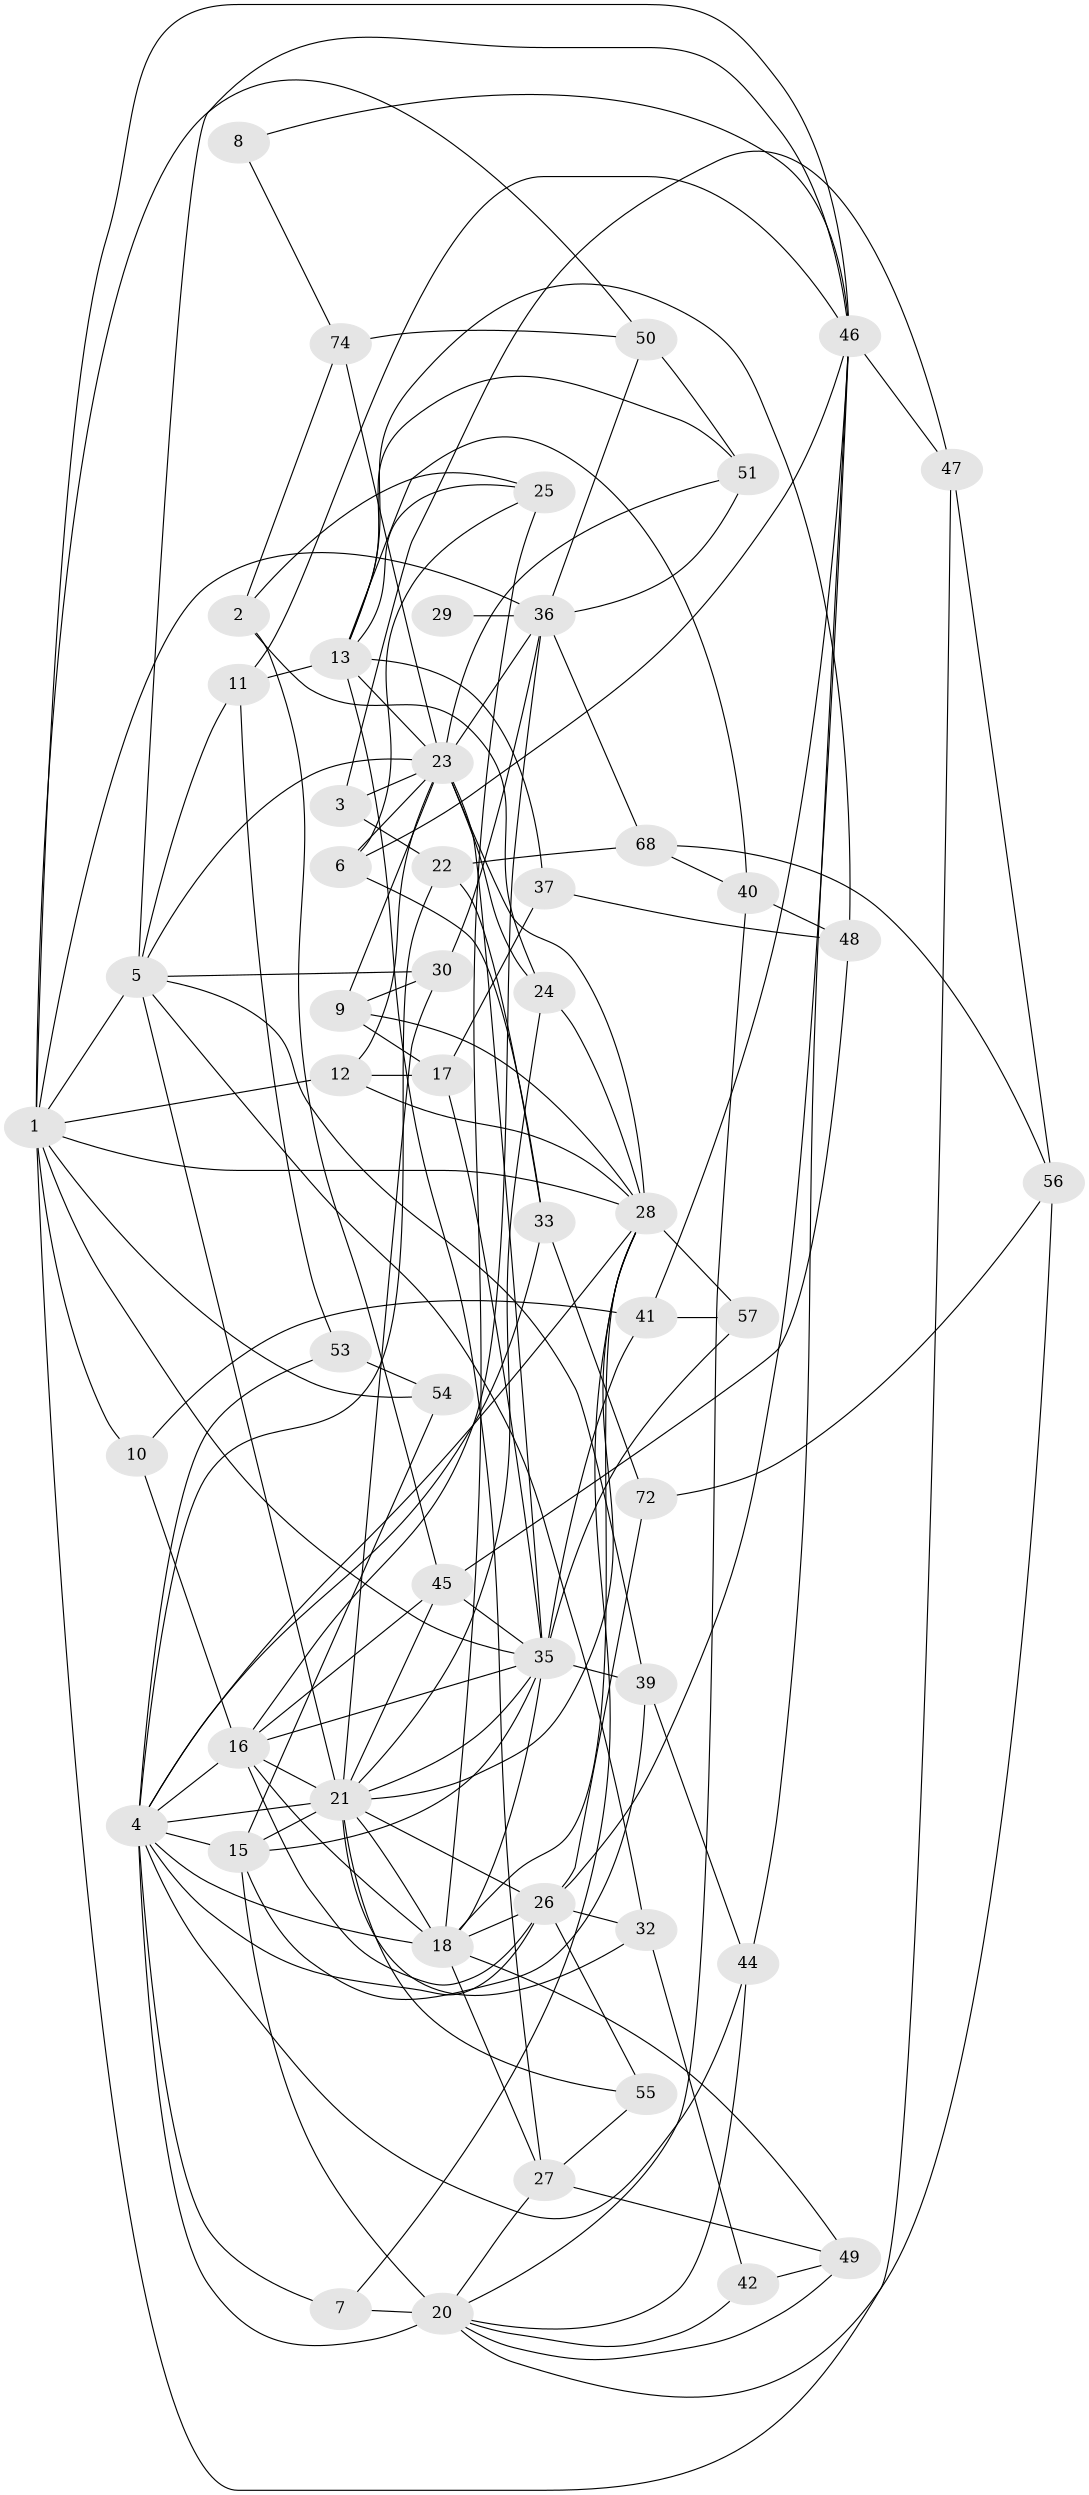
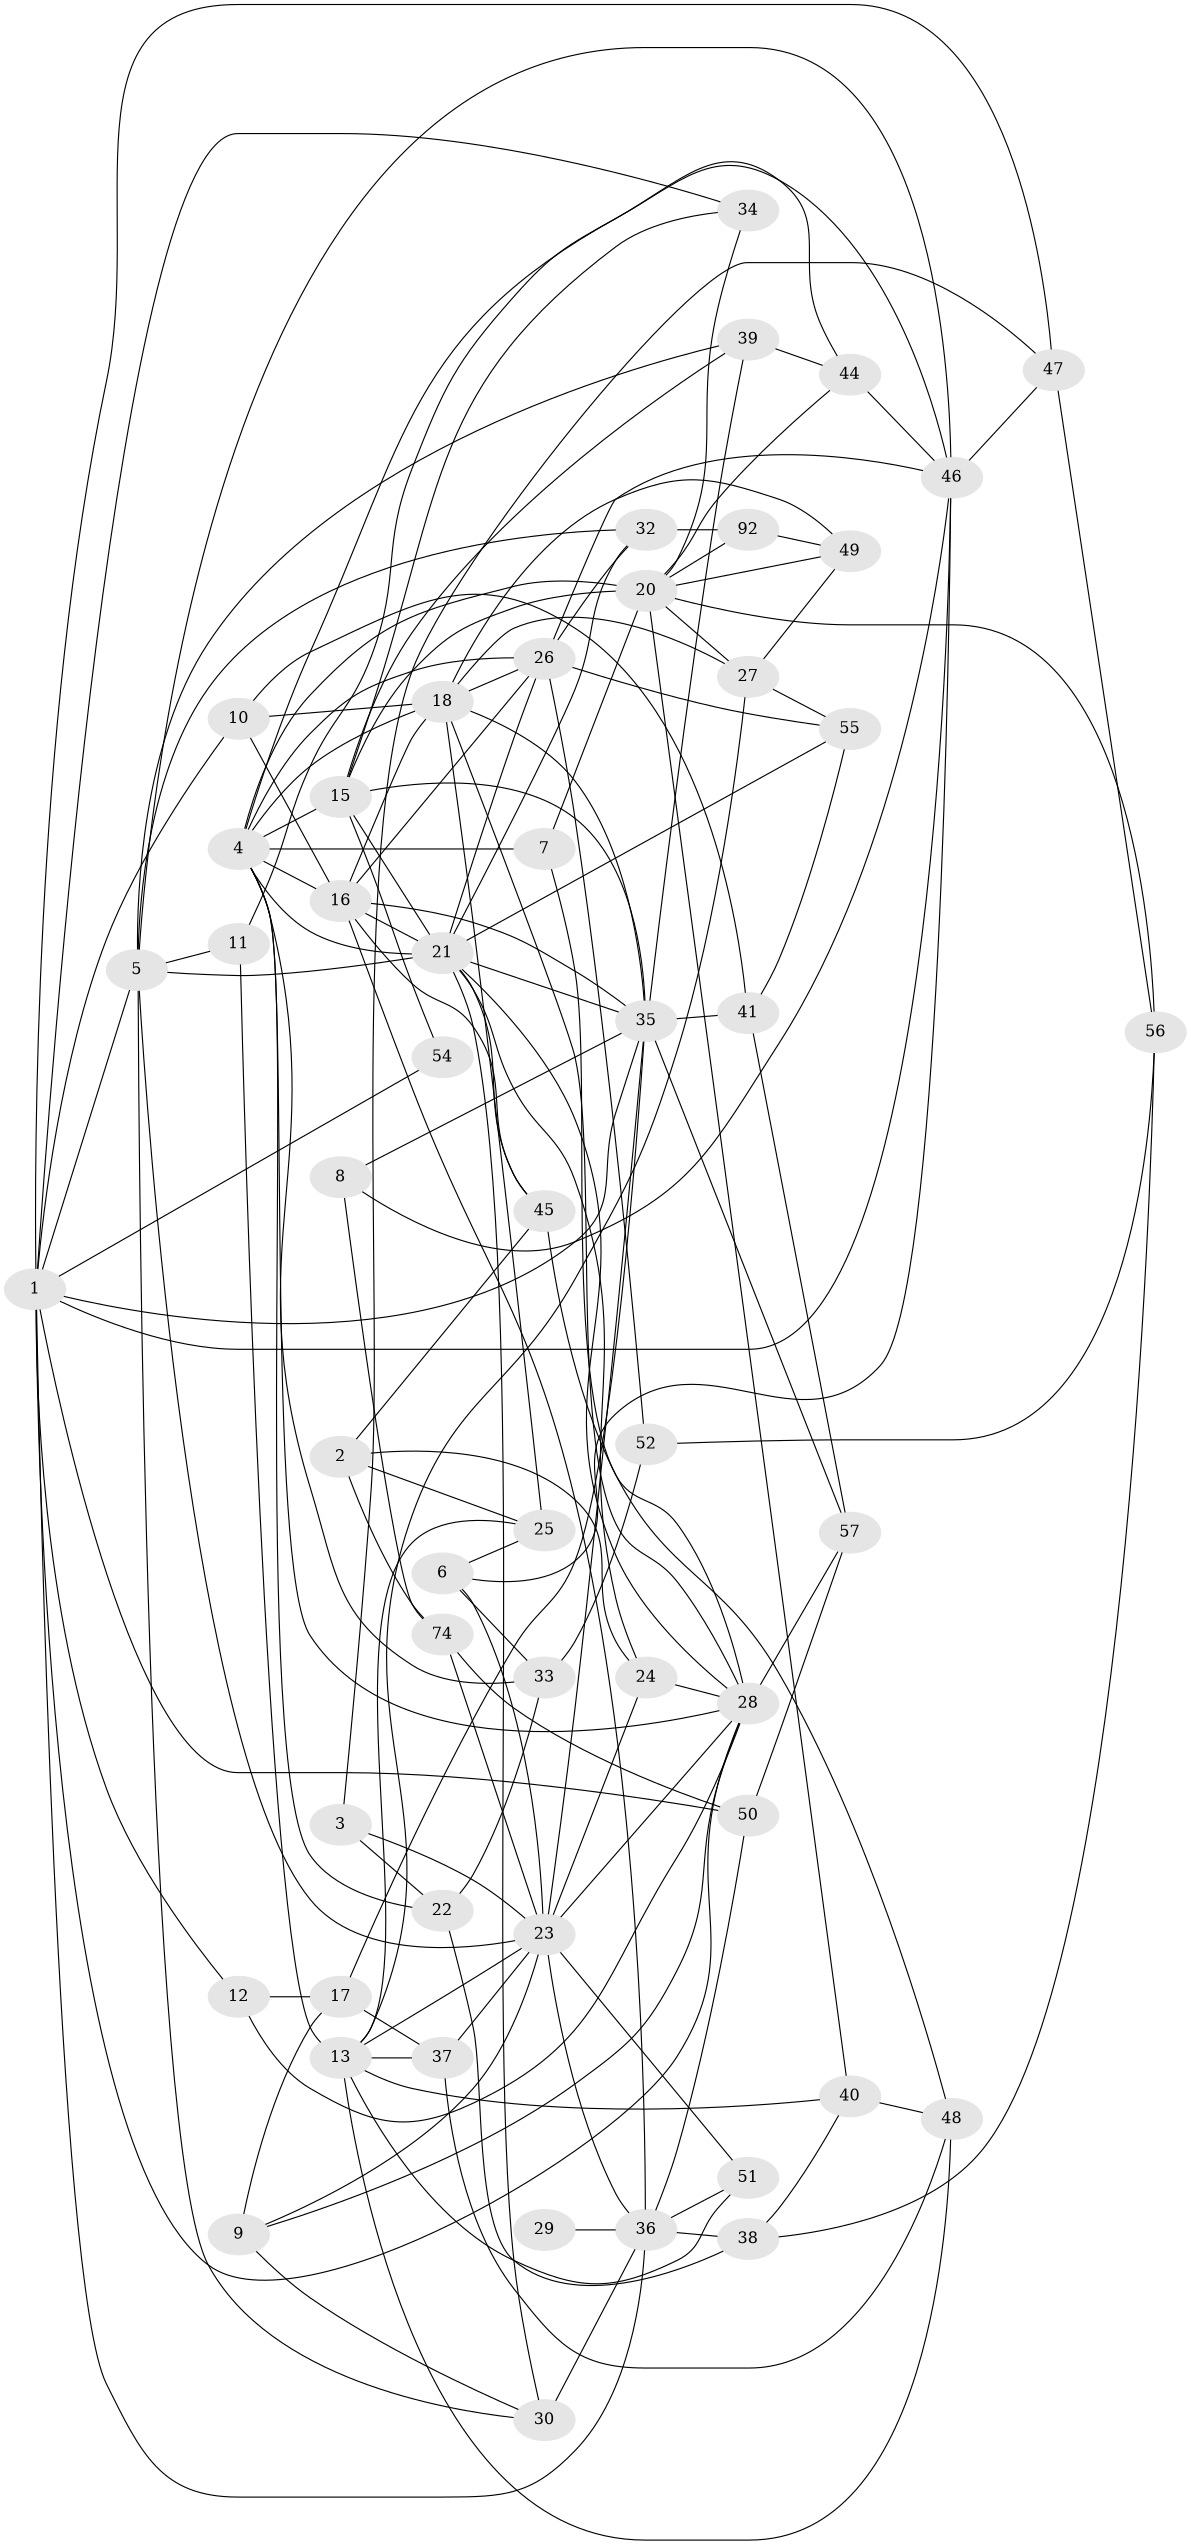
node "34": added
edge "50" -- "51": now "50" -- "57"
edge "46" -- "41": now "55" -- "41"
node "68": label "68" -> "38"
edge "23" -- "12": now "23" -- "37"
node "53": removed
node "72": label "72" -> "52"
edge "45" -- "35": now "8" -- "35"
edge "21" -- "18": now "10" -- "18"
node "42": label "42" -> "92"
